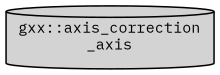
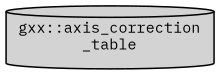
node "gxx::axis_correction _axis": label "gxx::axis_correction _axis" -> "gxx::axis_correction _table"
